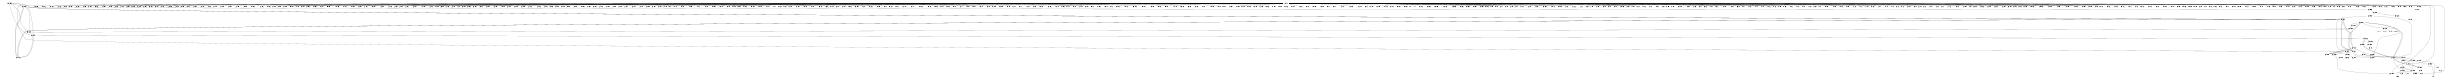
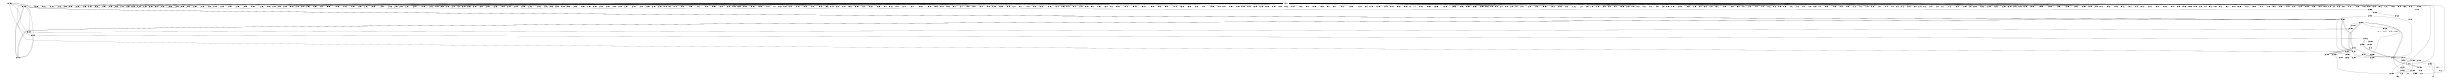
node "(138) C91": added
